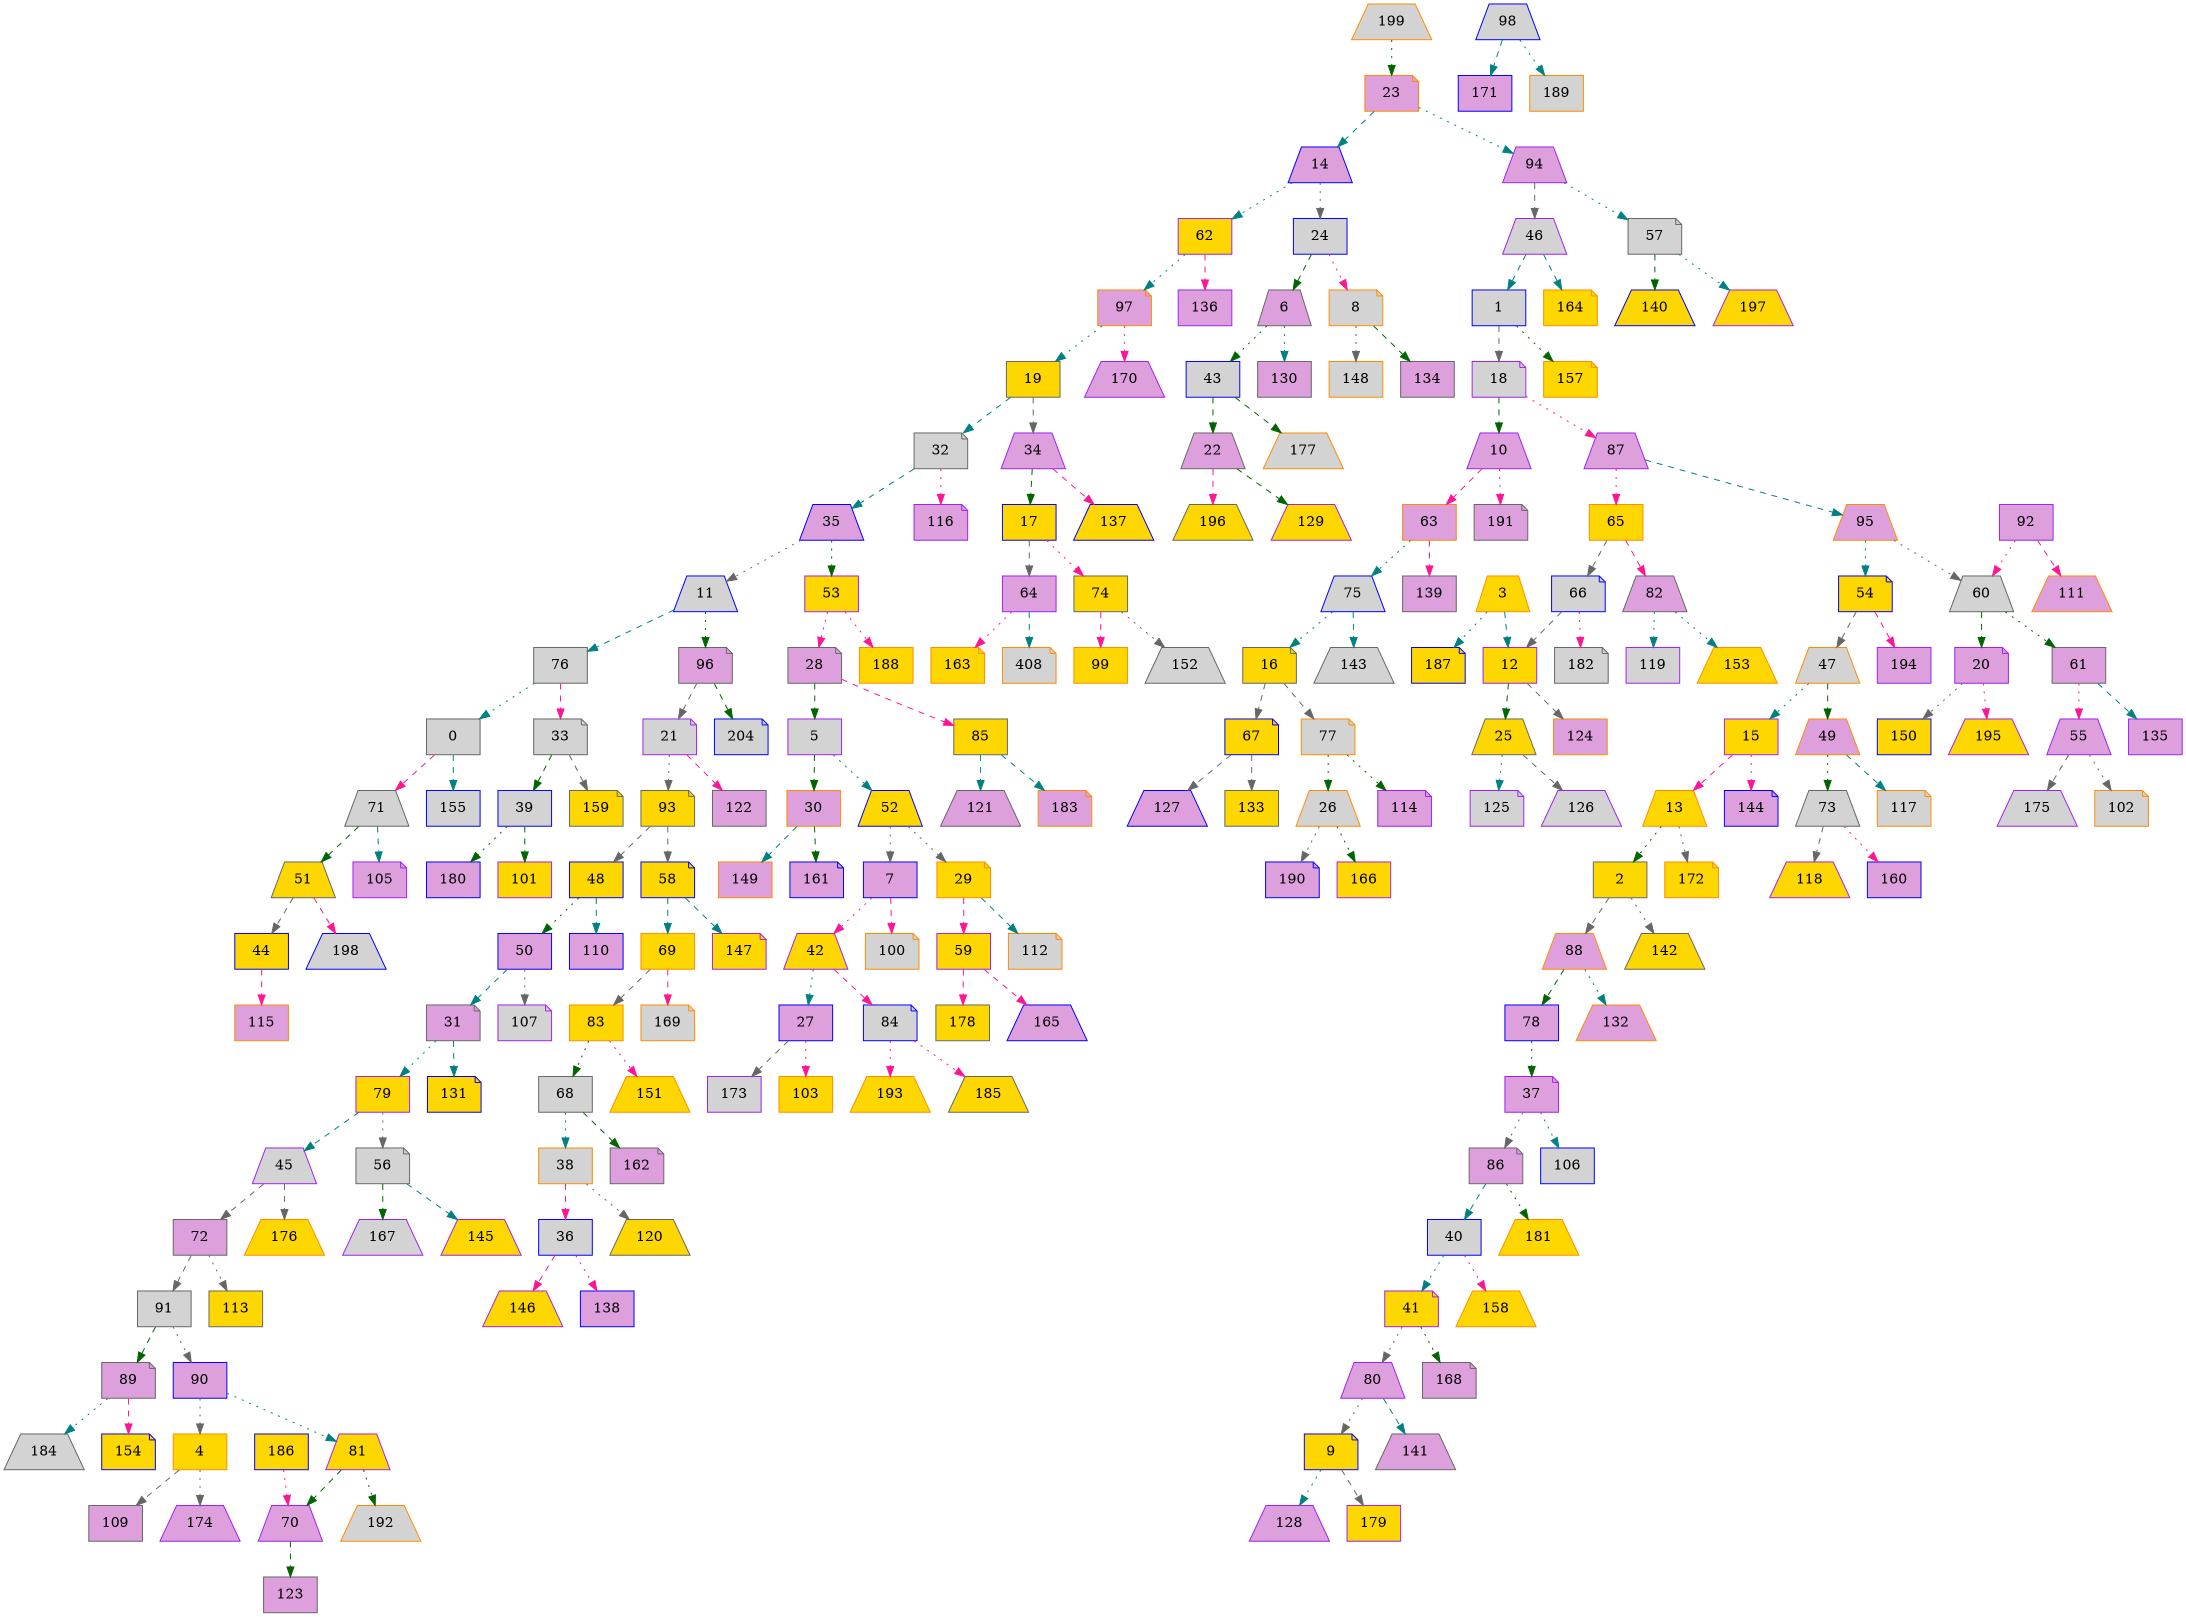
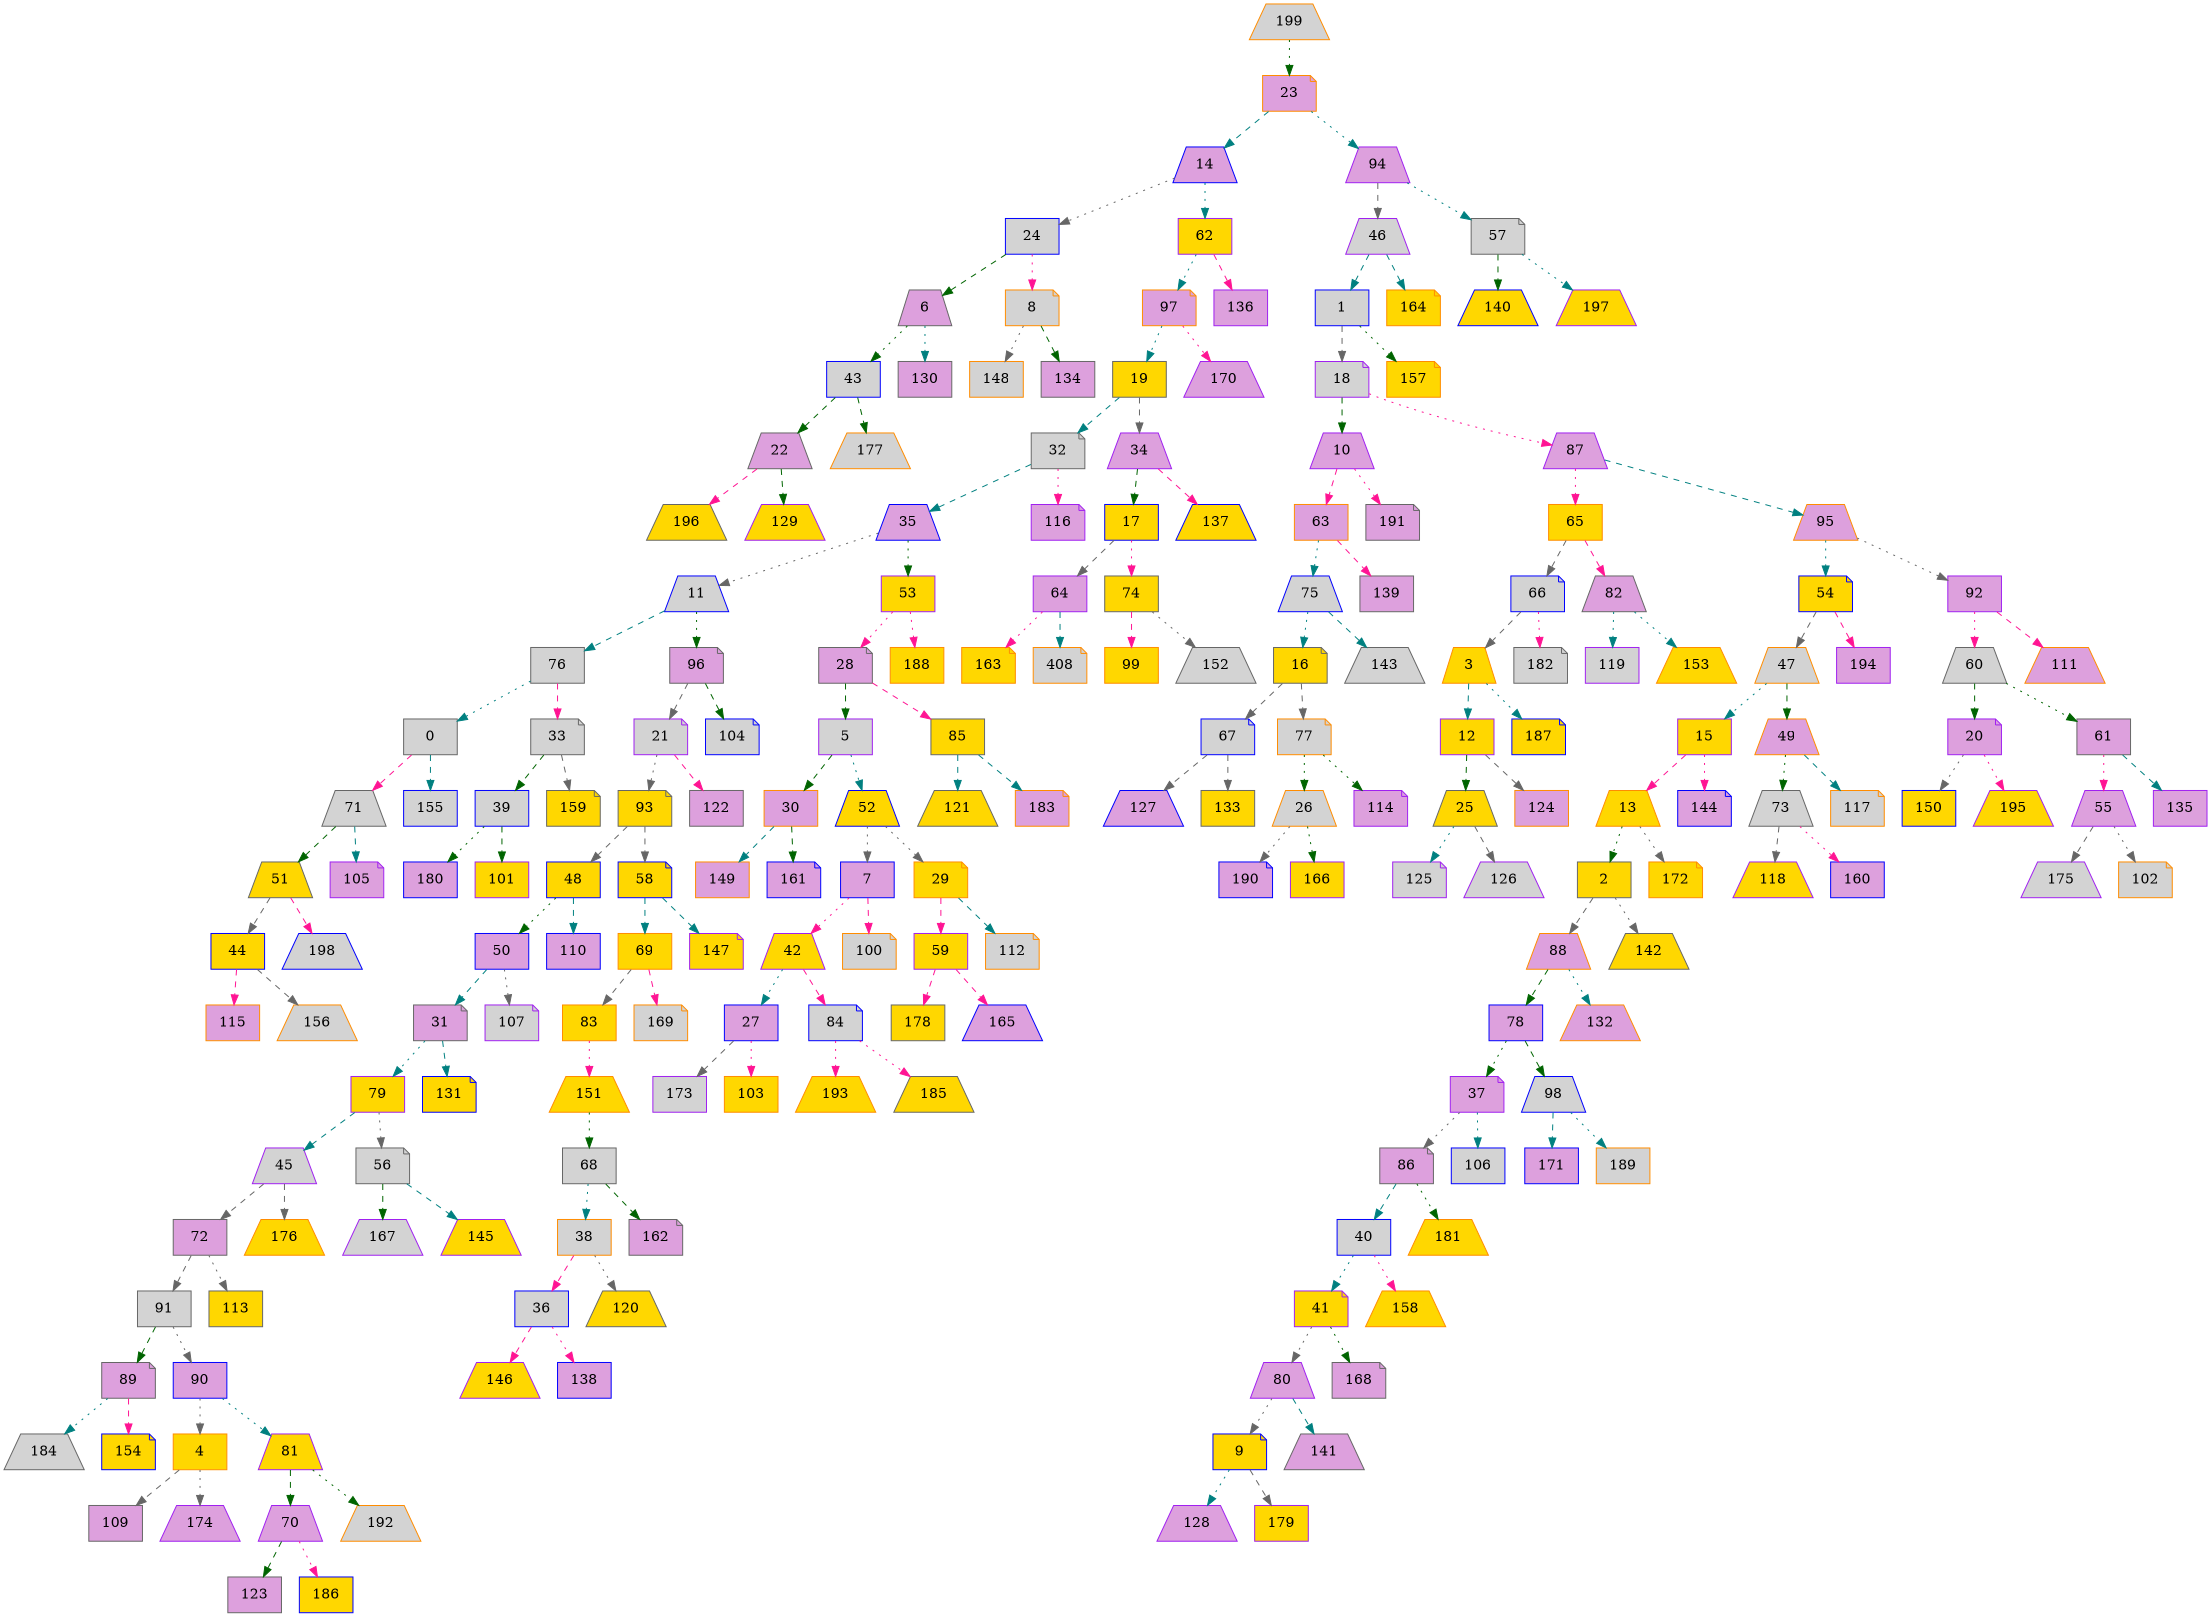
edge "95" -> "60": now "95" -> "92"
edge "66" -> "12": now "66" -> "3"
node "204": label "204" -> "104"
node "67": fillcolor gold -> lightgrey
node "121": fillcolor plum -> gold
node "156": added
edge "83" -> "68": now "151" -> "68"
edge "78" -> "98": added
edge "186" -> "70": reversed
